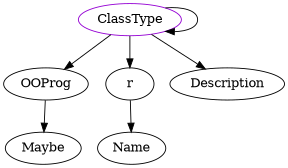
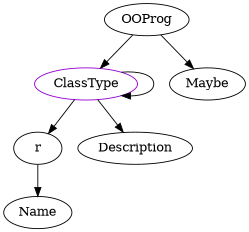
edge "ClassType" -> "OOProg": reversed
